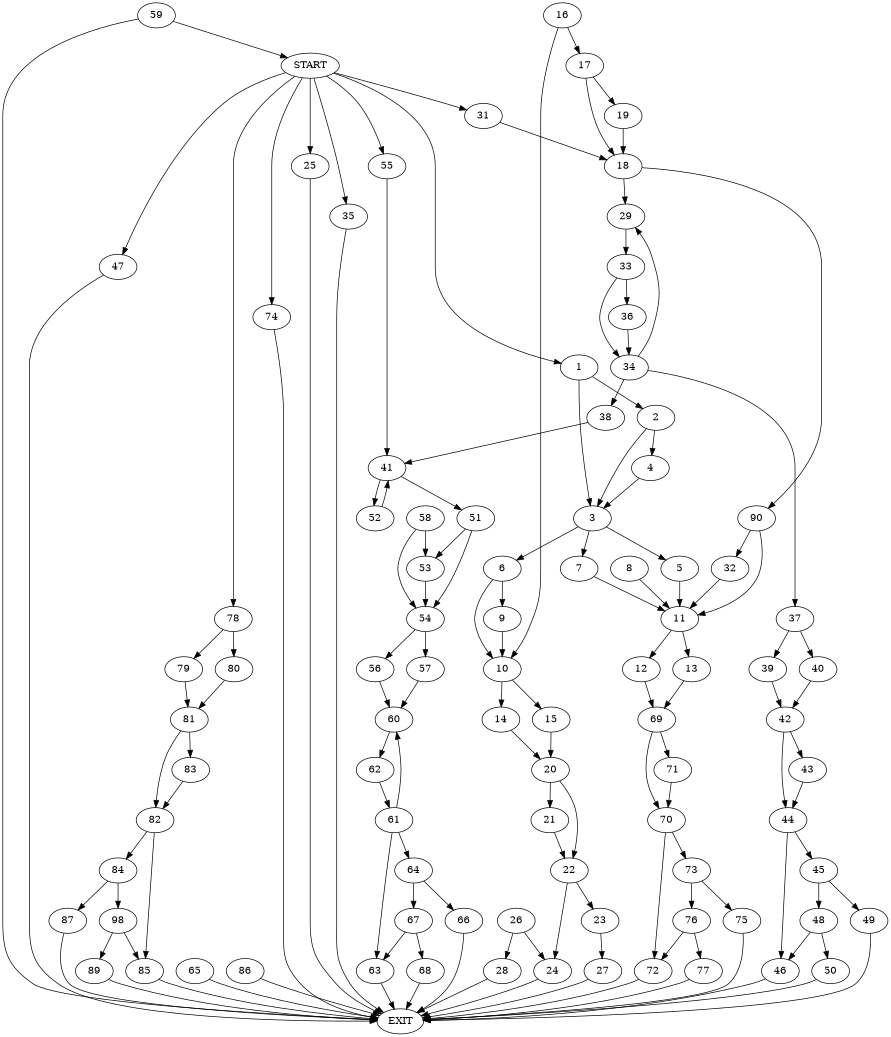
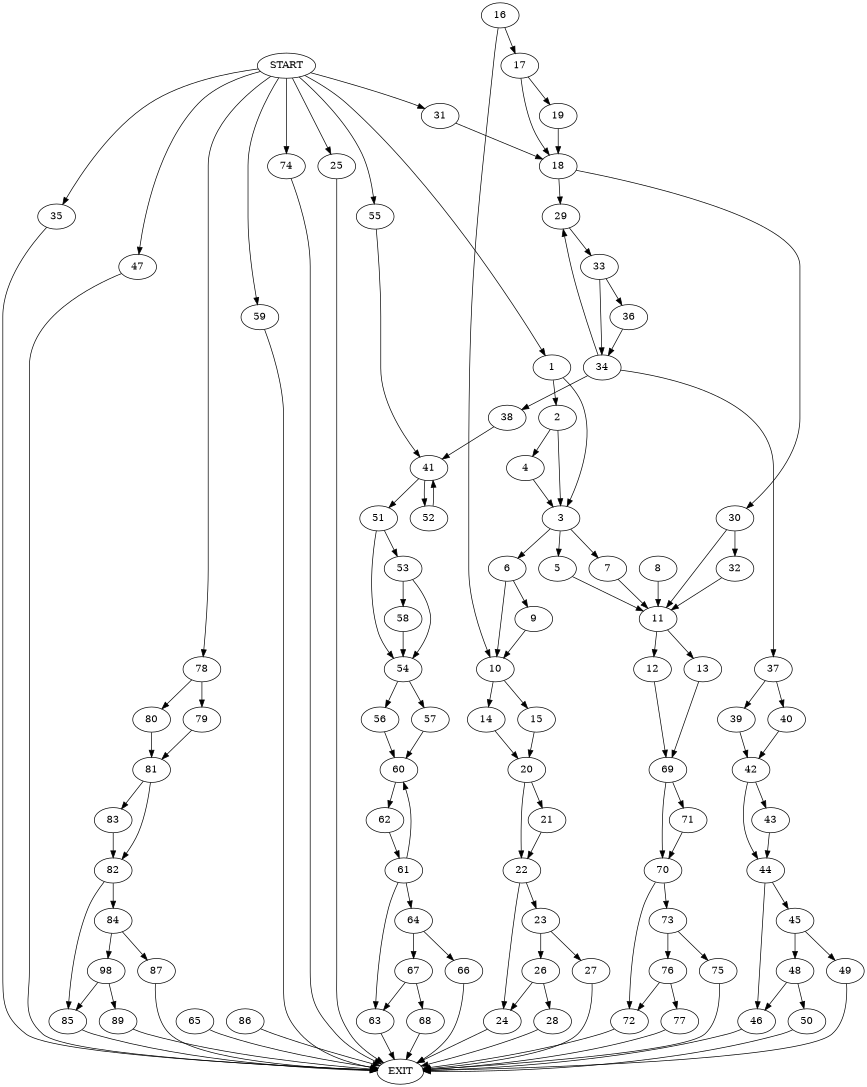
edge "59" -> "START": reversed
node "90": label "90" -> "30"
edge "58" -> "53": reversed
edge "23" -> "26": added
